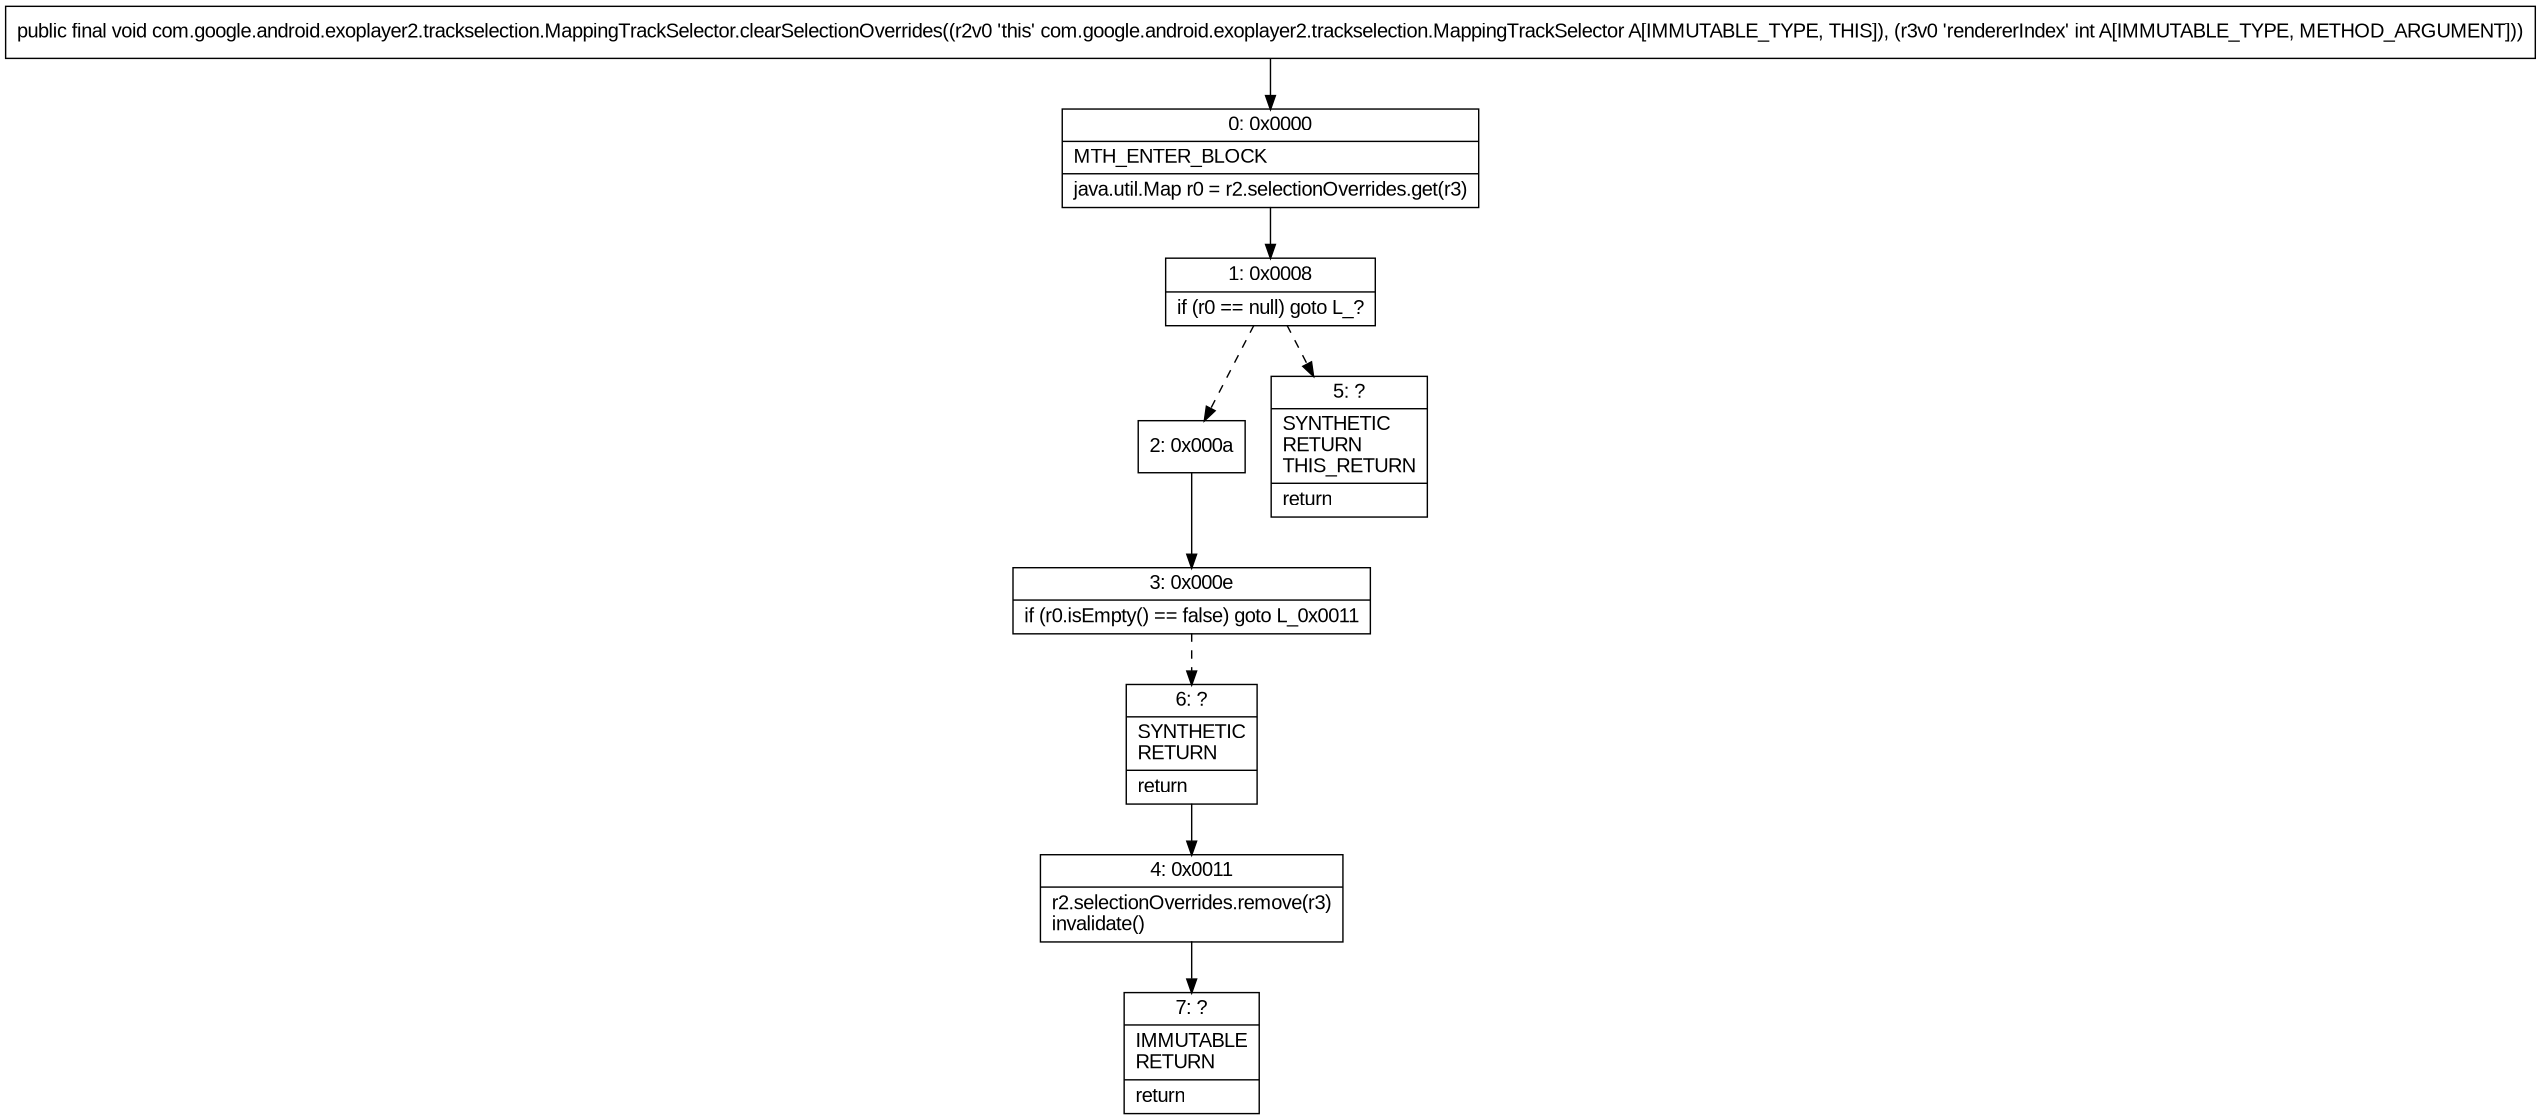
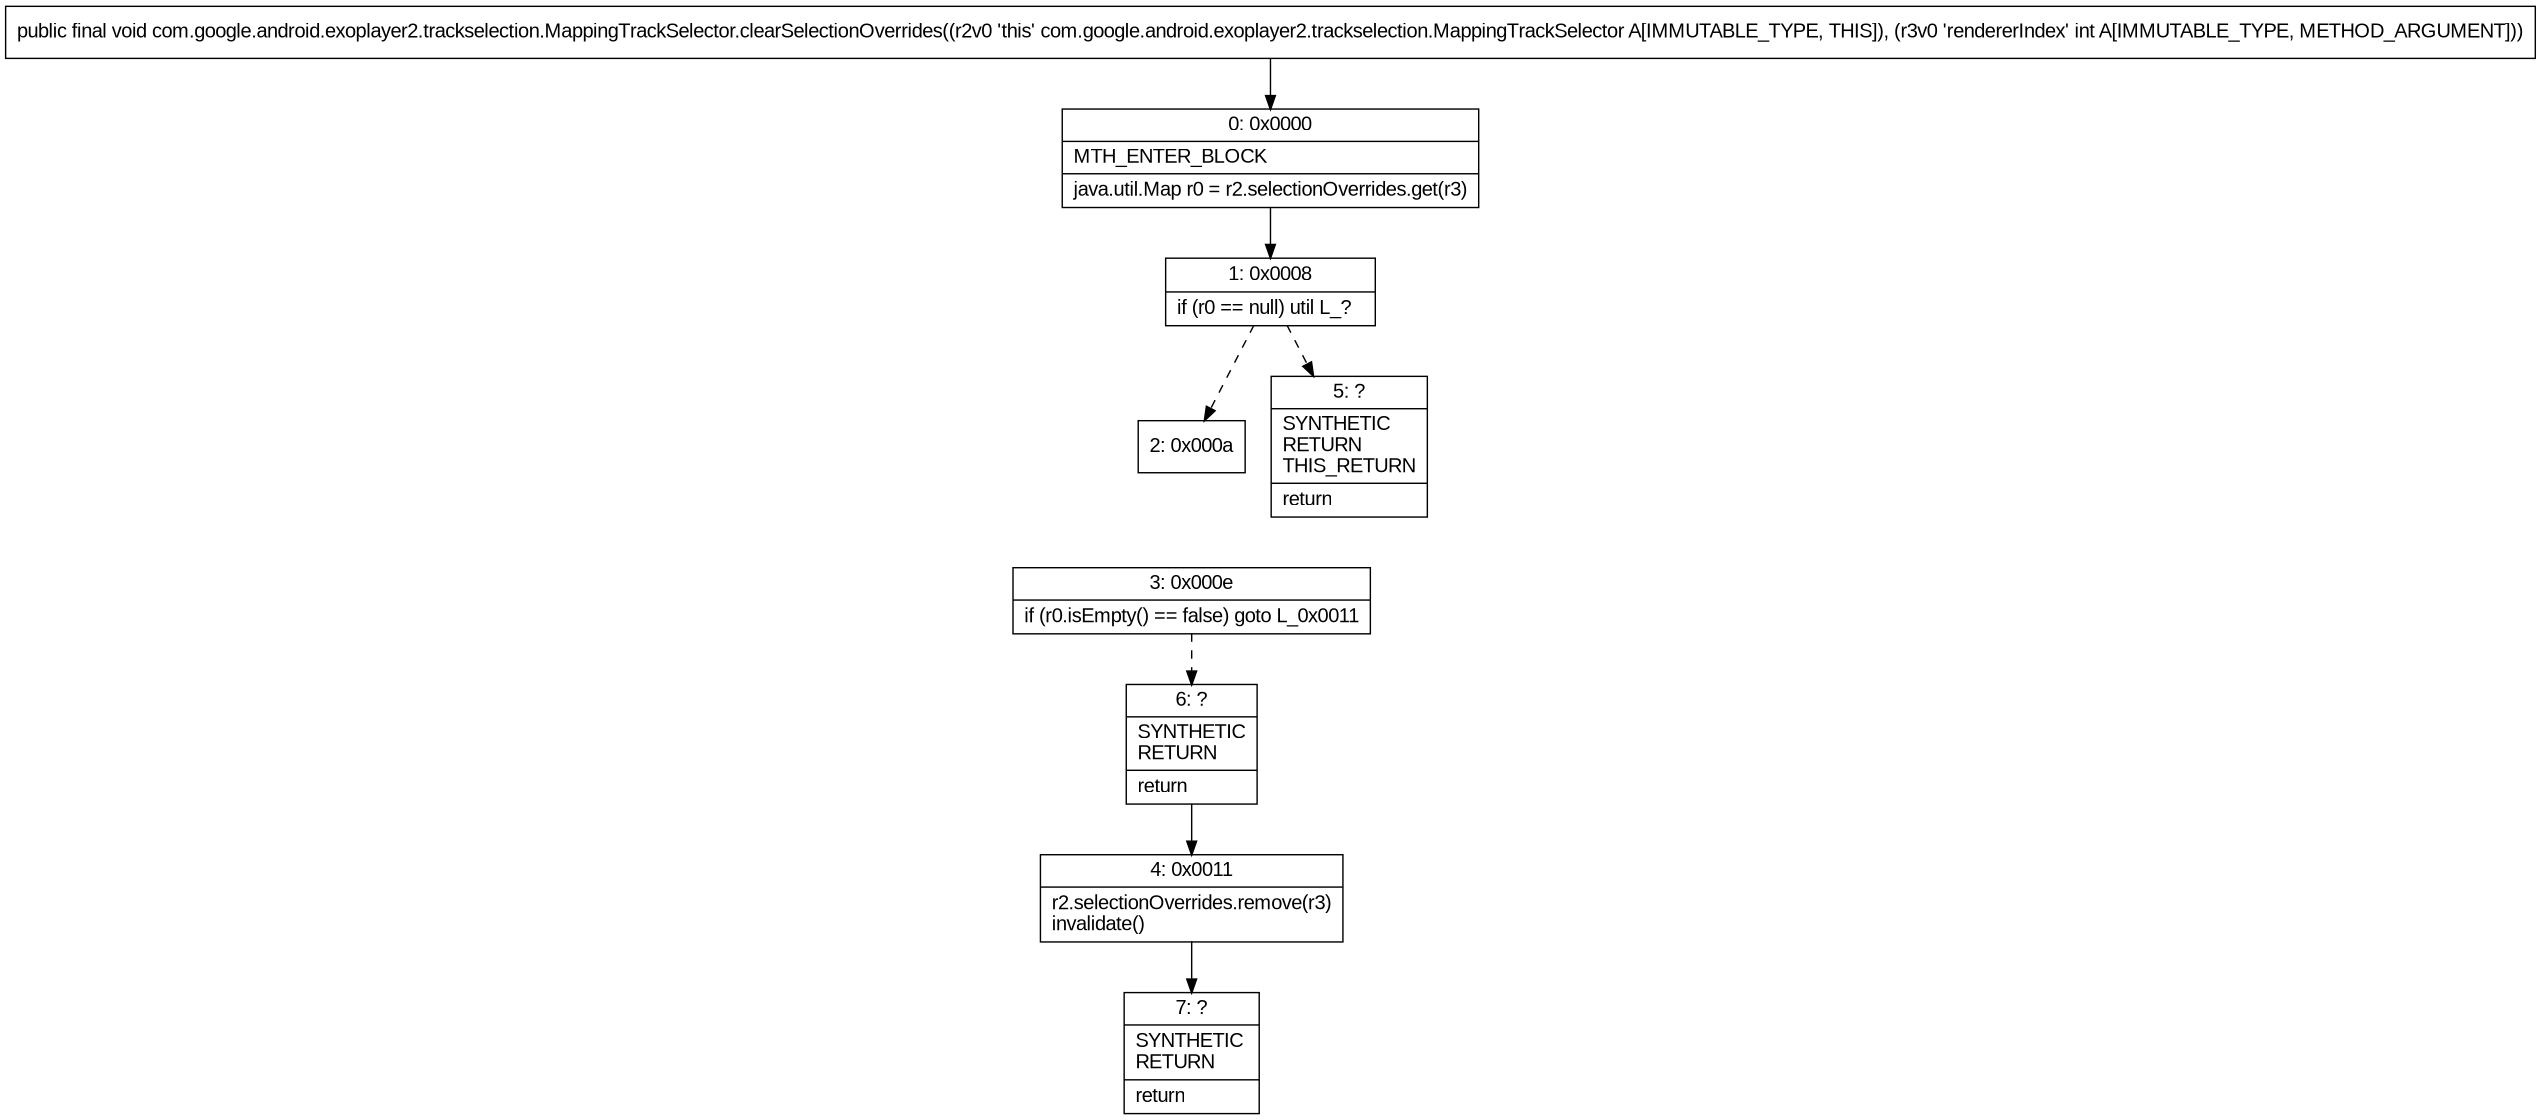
node "1: 0x0008": text "if (r0 == null) goto L_?" -> "if (r0 == null) util L_?"
edge "2: 0x000a" -> "3: 0x000e": removed
node "7: ?": text "IMMUTABLE" -> "SYNTHETIC"
